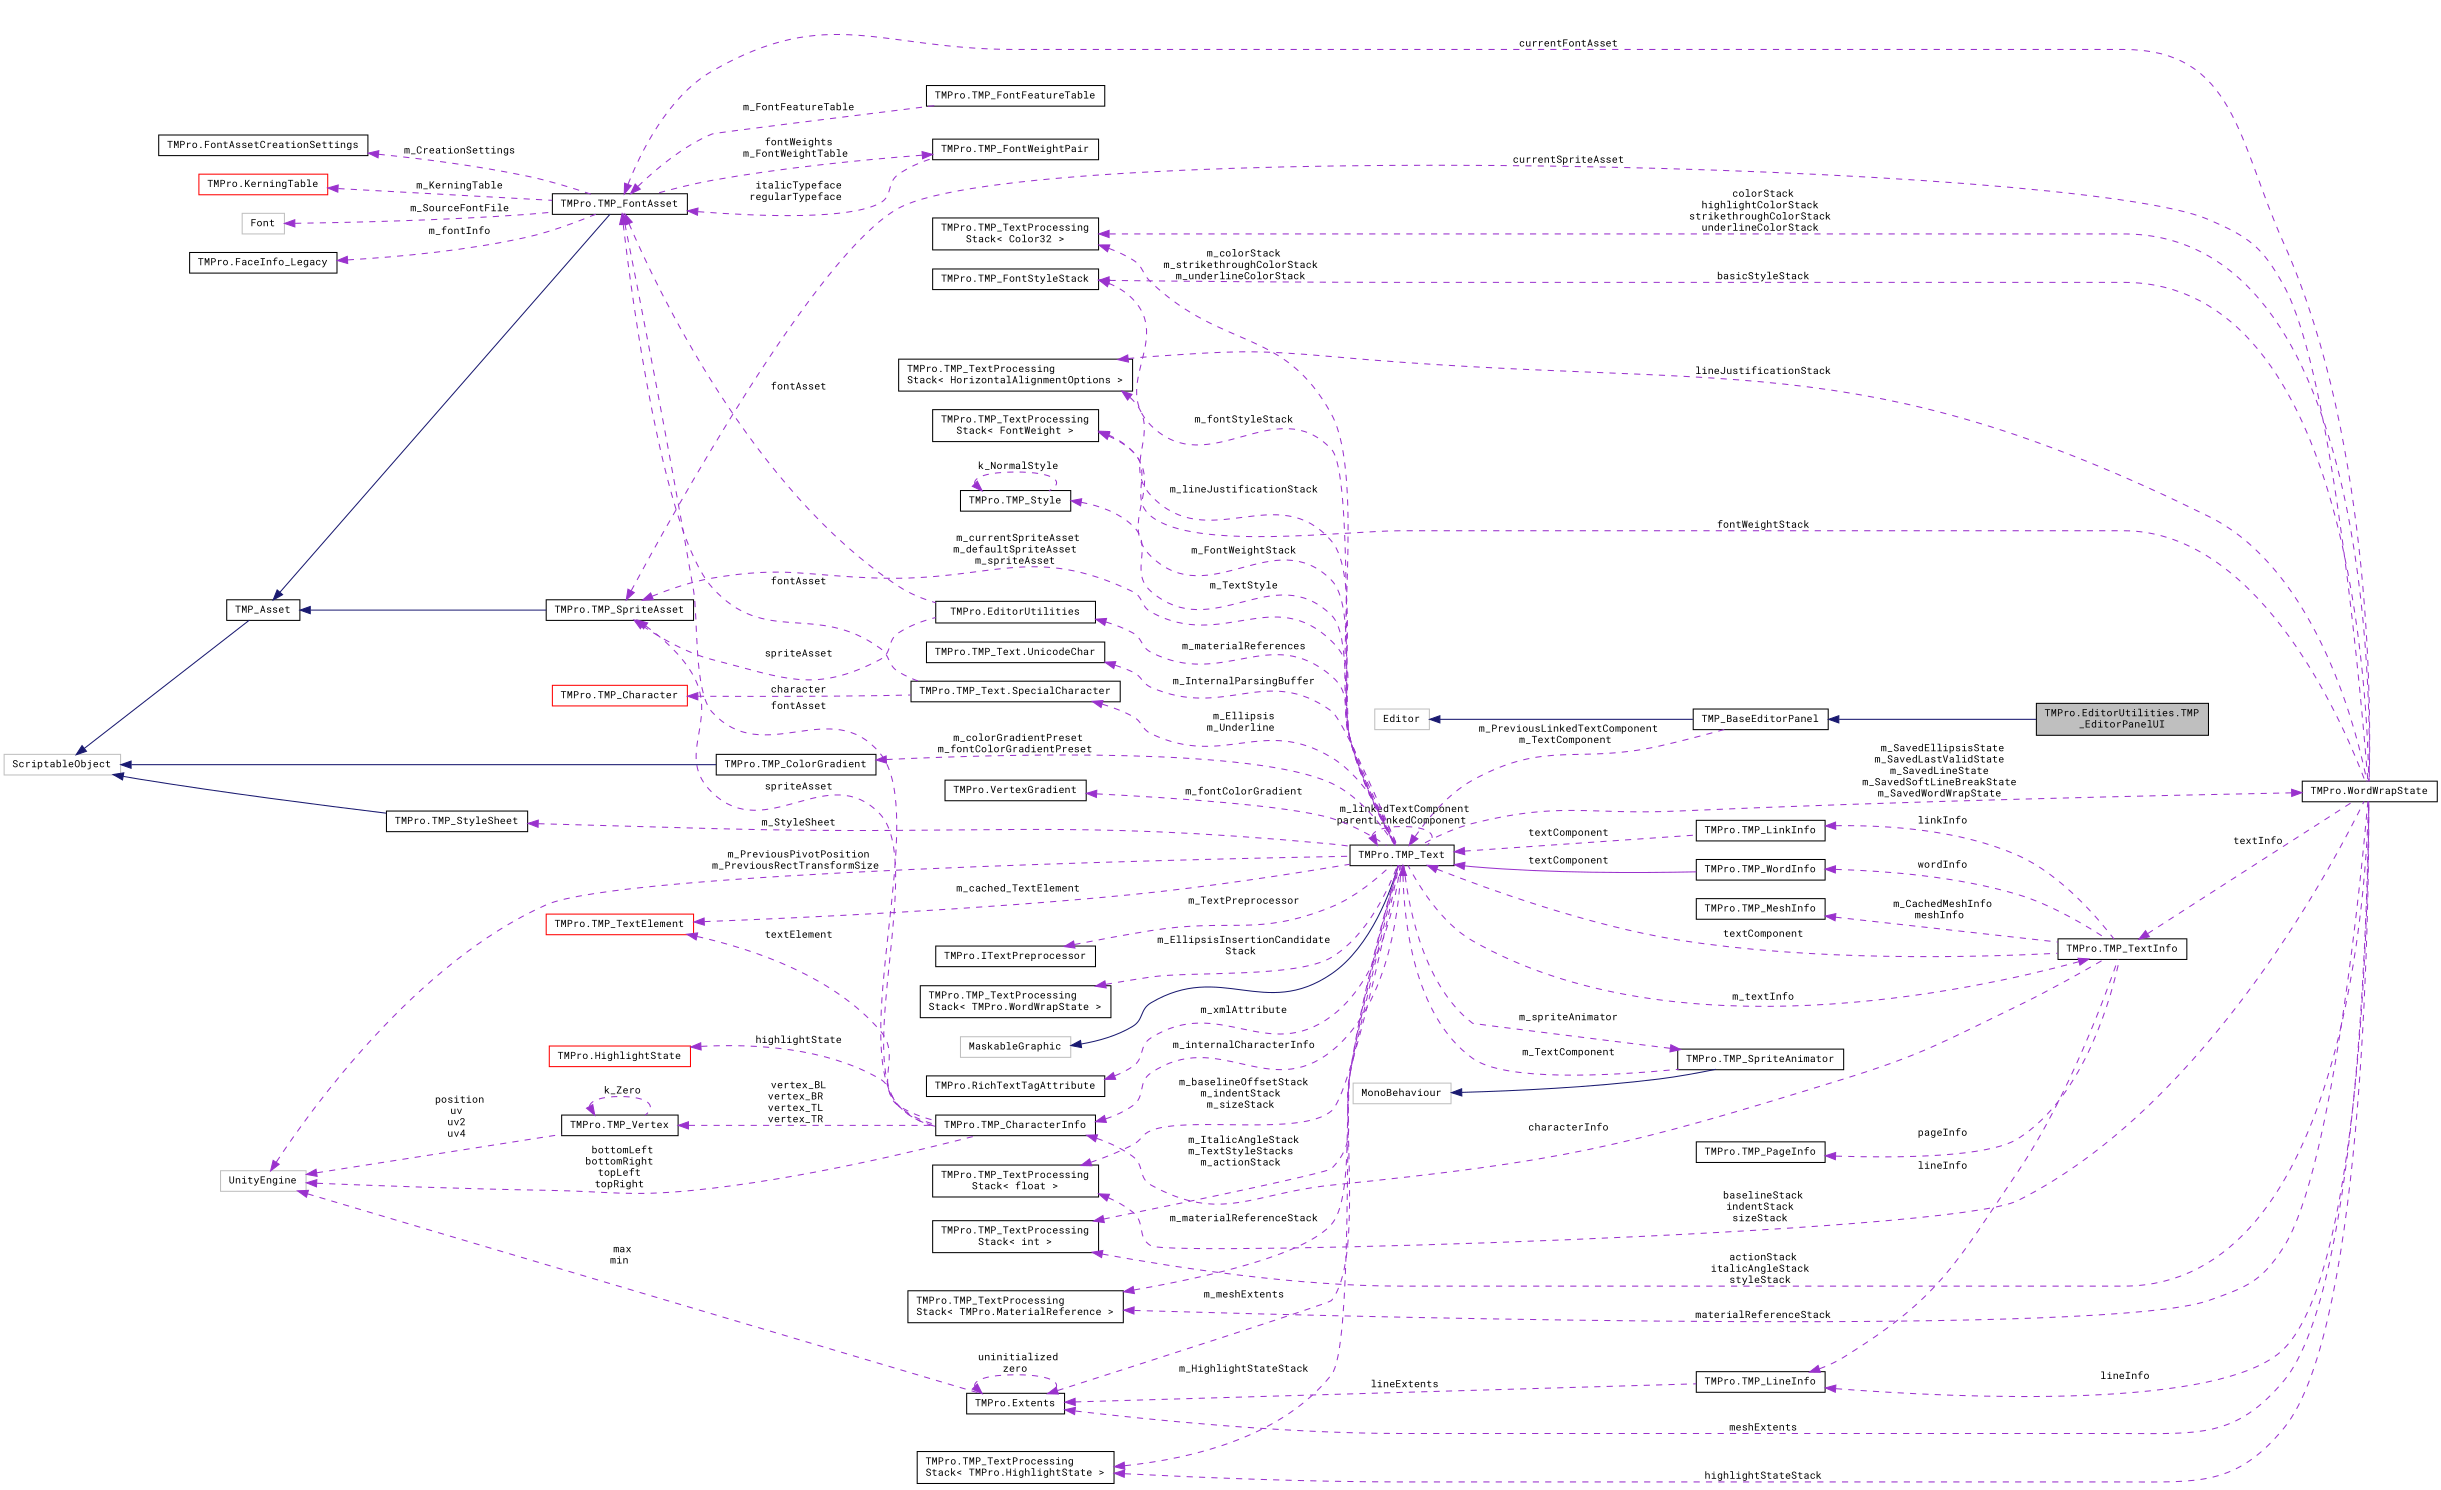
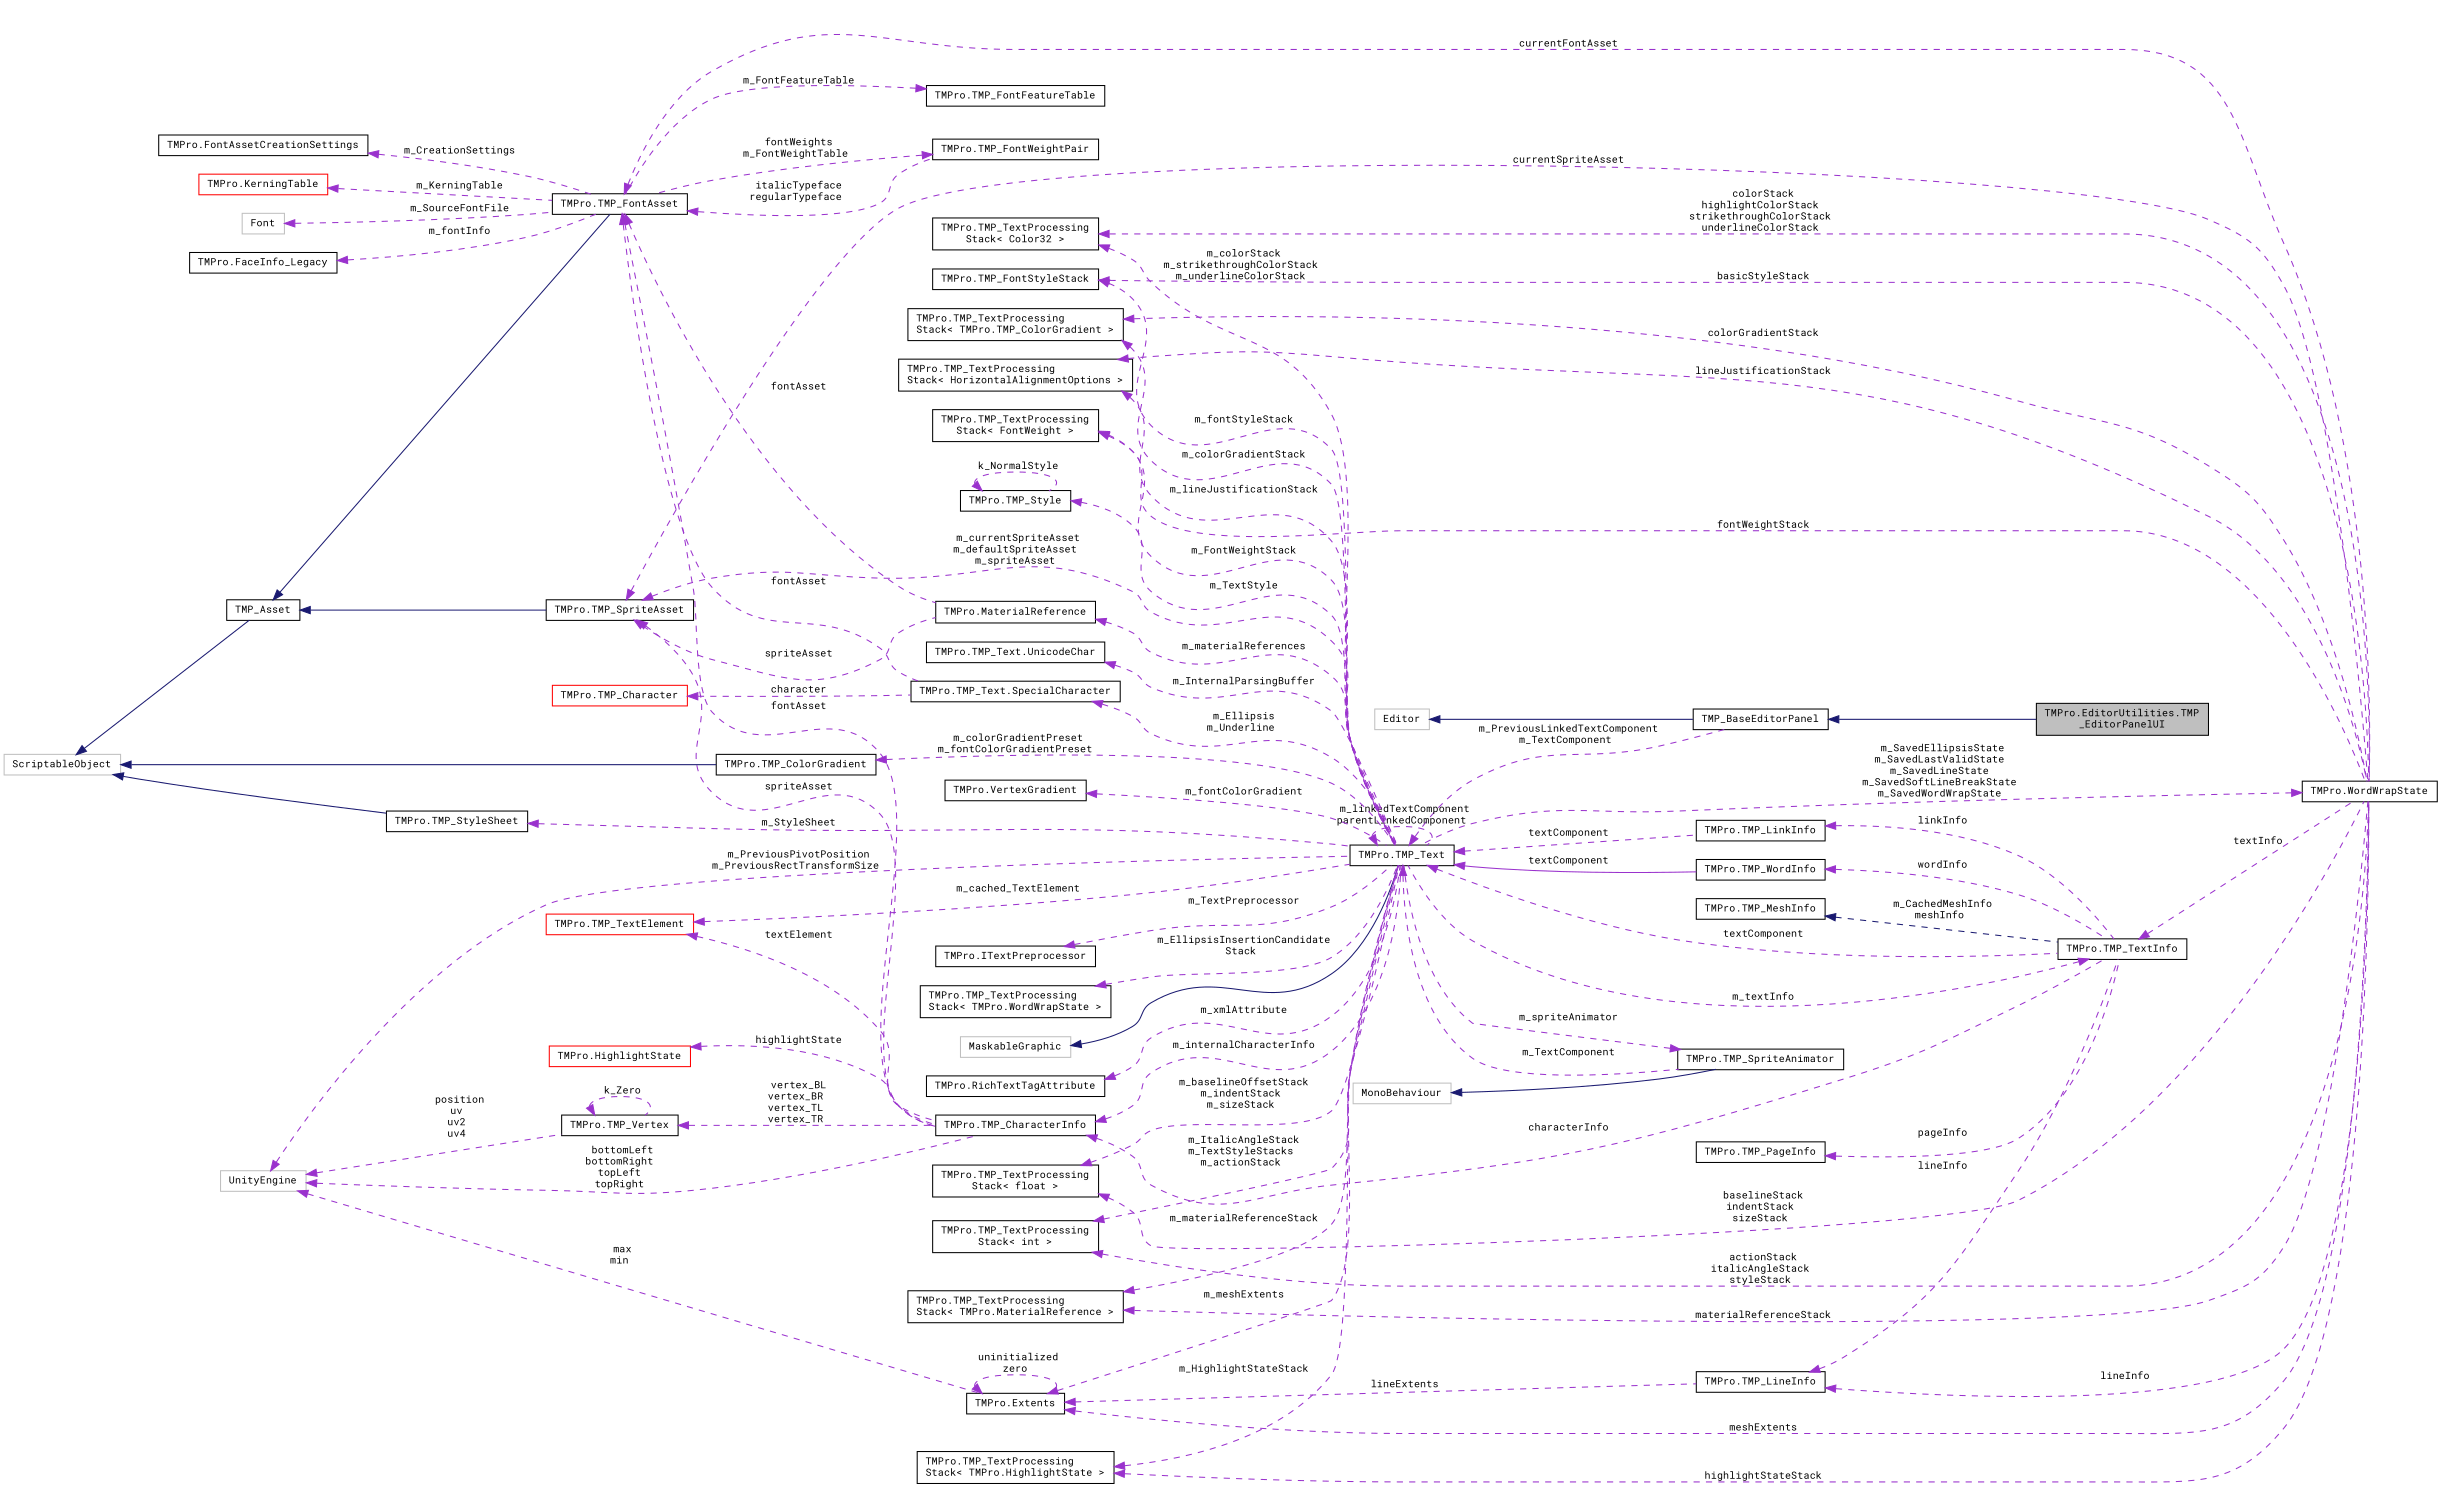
edge "TMPro.TMP_FontFeatureTable" -> "TMPro.TMP_FontAsset": reversed
node "TMPro.TMP_TextProcessing Stack< TMPro.TMP_ColorGradient >": added
node "TMPro.EditorUtilities": label "TMPro.EditorUtilities" -> "TMPro.MaterialReference"
edge "TMPro.TMP_TextInfo" -> "TMPro.TMP_MeshInfo": color darkorchid3 -> midnightblue
